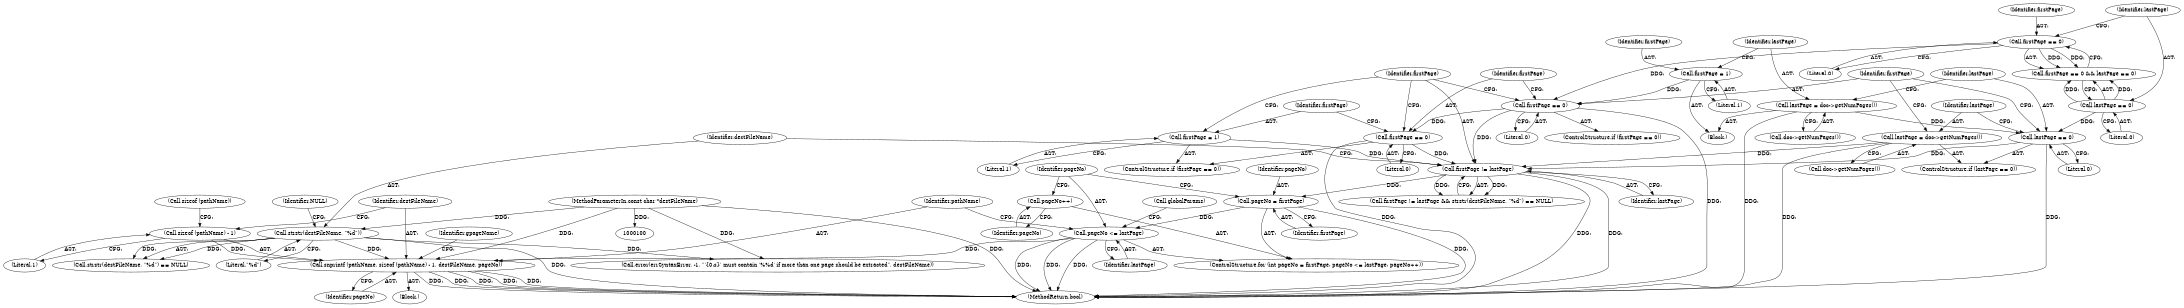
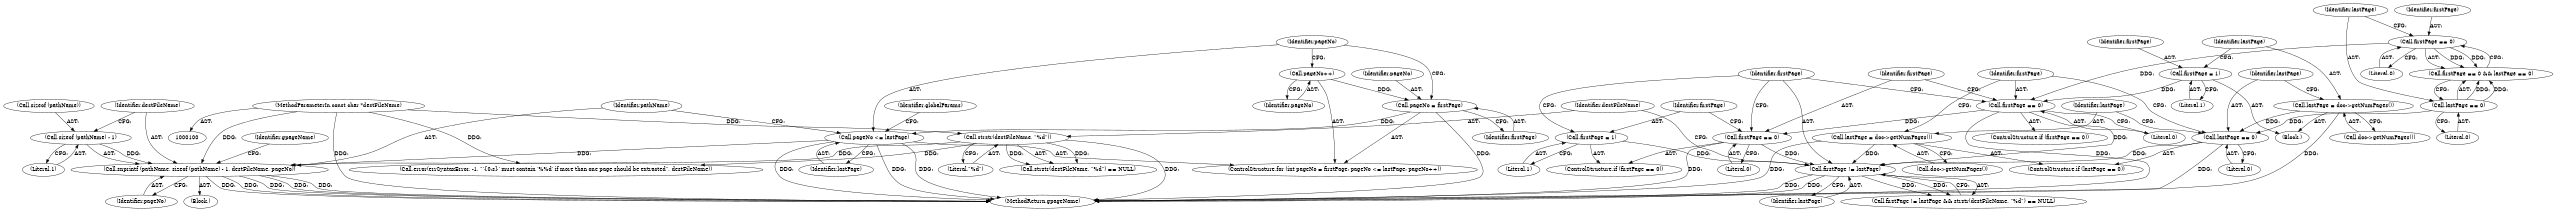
edge "(Call,firstPage != lastPage)" -> "(Call,pageNo = firstPage)": now "(Call,pageNo++)" -> "(Call,pageNo = firstPage)"
node "(Identifier,NULL)": removed
node "(Call,globalParams)": label "(Call,globalParams)" -> "(Identifier,globalParams)"
edge "(Call,sizeof (pathName))" -> "(Call,sizeof (pathName) - 1)": label "CFG: " -> "AST: "
edge "(MethodParameterIn,const char *destFileName)" -> "1000100": label "DDG: " -> "AST: "
node "(MethodReturn,bool)": label "(MethodReturn,bool)" -> "(MethodReturn,gpageName)"
